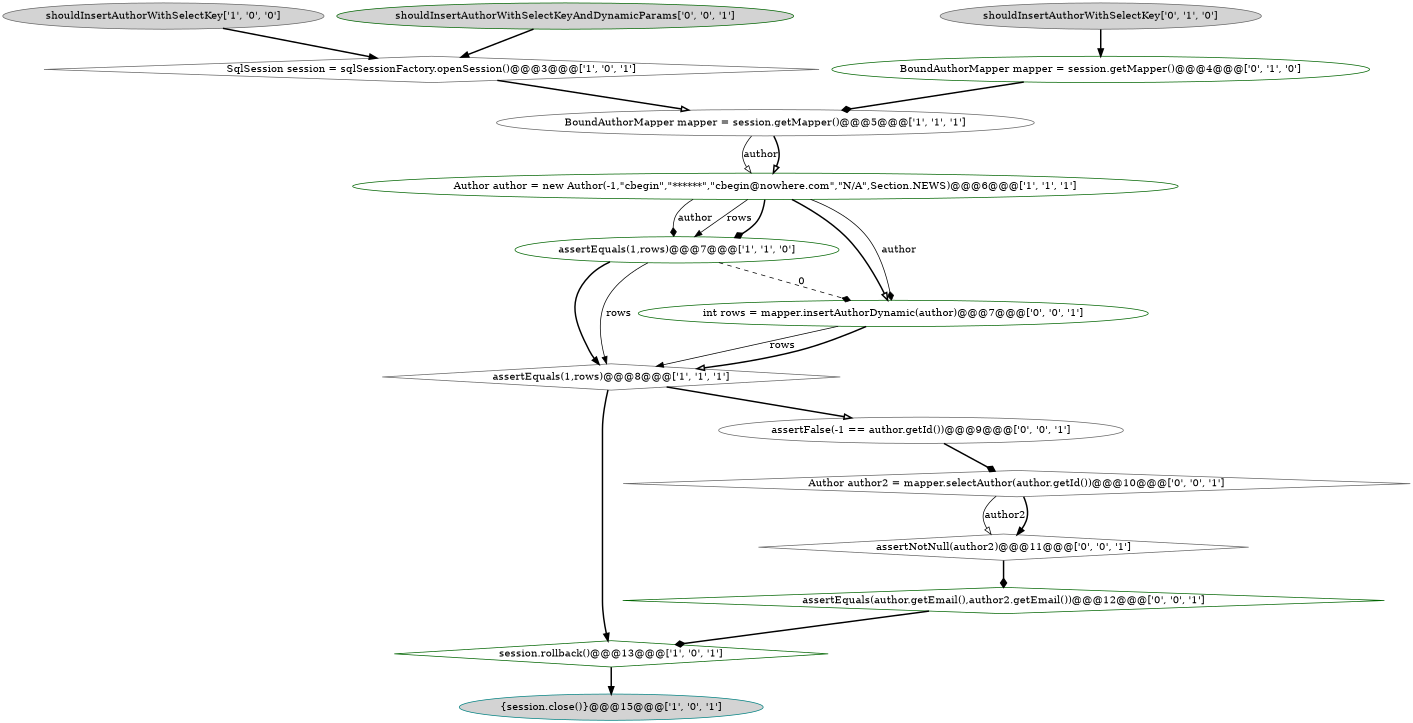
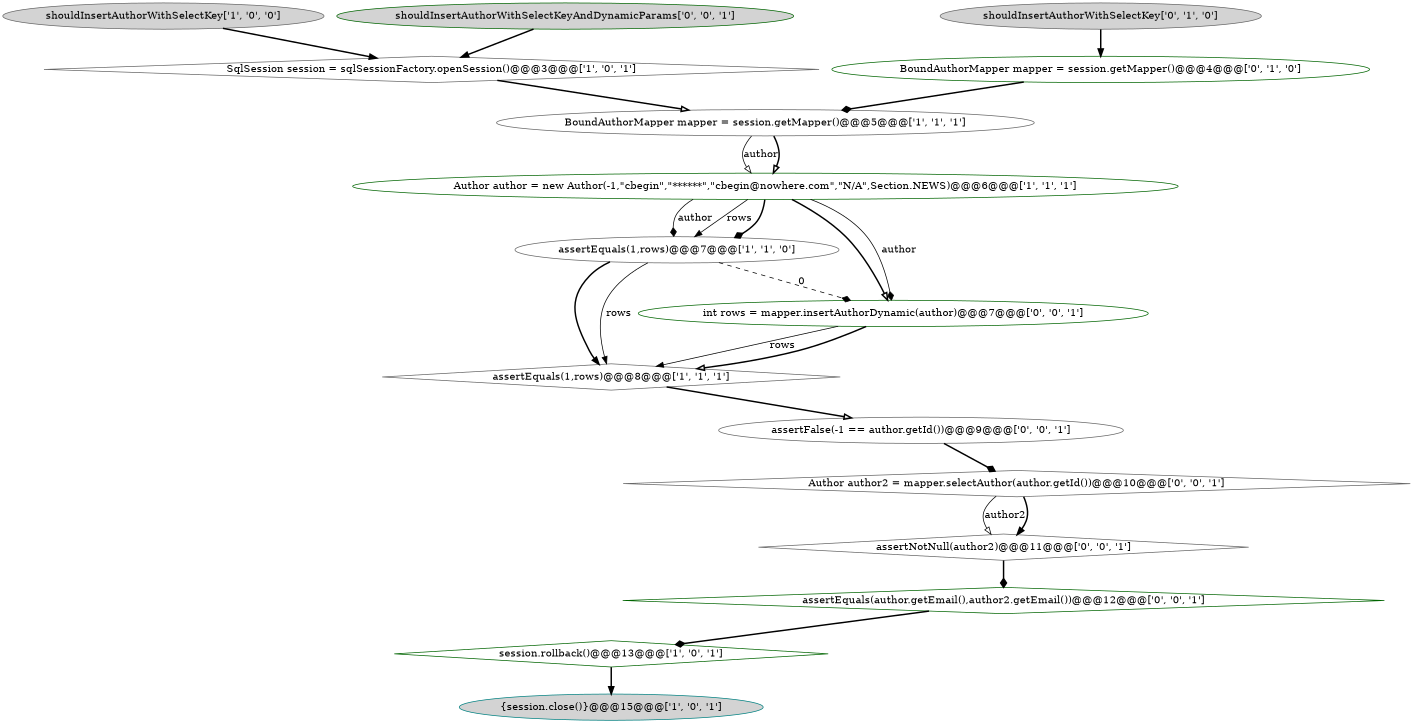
node "assertEquals(1,rows)@@@7@@@['1', '1', '0']": color darkgreen -> gray40
edge "assertEquals(1,rows)@@@8@@@['1', '1', '1']" -> "session.rollback()@@@13@@@['1', '0', '1']": removed
